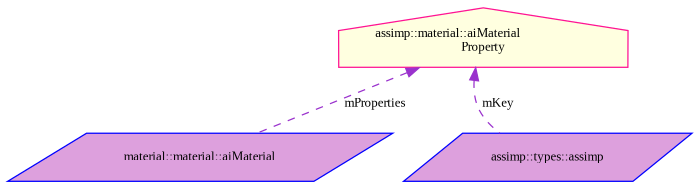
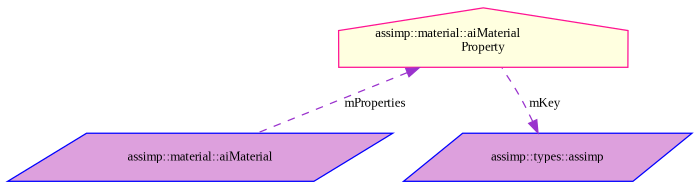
edge "assimp::types::assimp" -> "assimp::material::aiMaterial Property": reversed
node "material::material::aiMaterial": label "material::material::aiMaterial" -> "assimp::material::aiMaterial"
